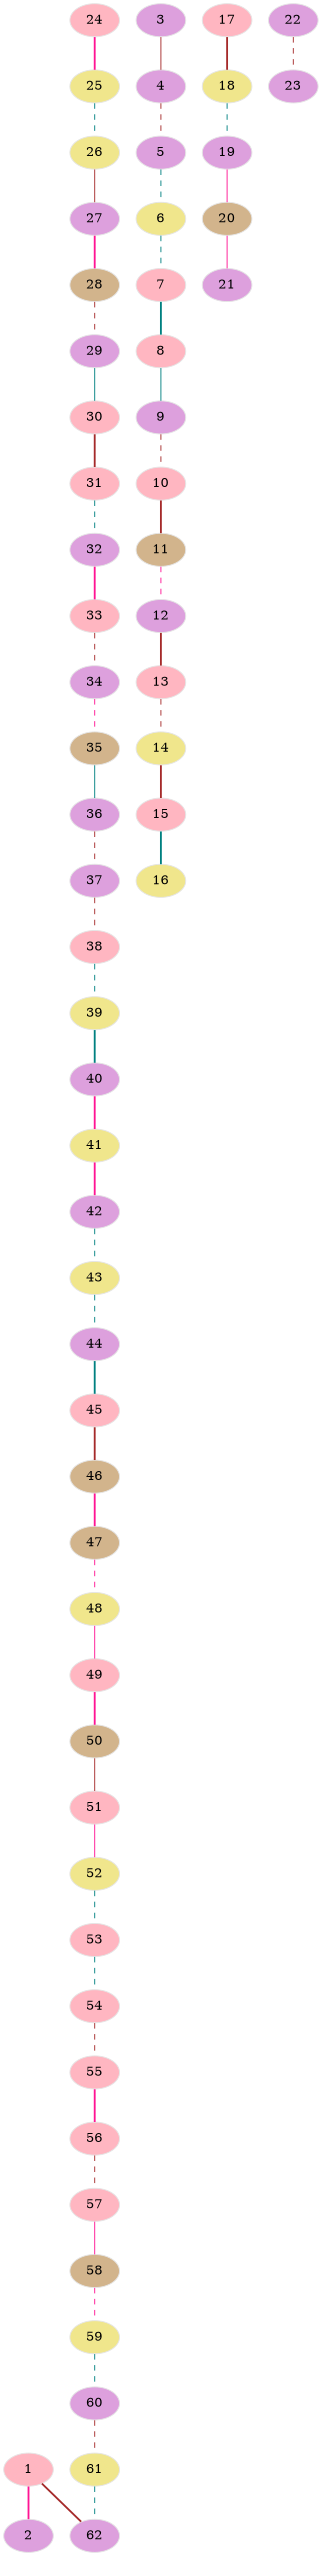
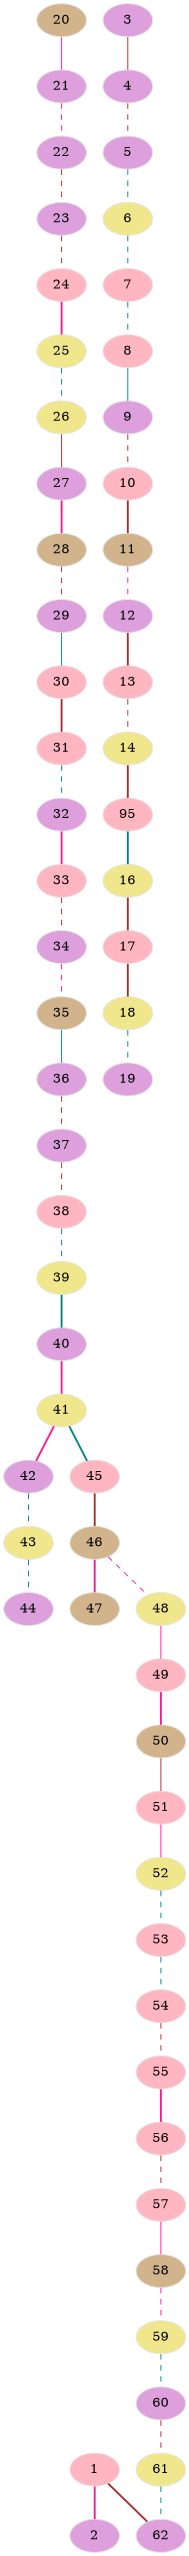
edge "21" -- "22": added
edge "19" -- "20": removed
edge "23" -- "24": added
edge "7" -- "8": style bold -> dashed
node "15": label "15" -> "95"
edge "16" -- "17": added
edge "44" -- "45": now "41" -- "45"
edge "47" -- "48": now "46" -- "48"
